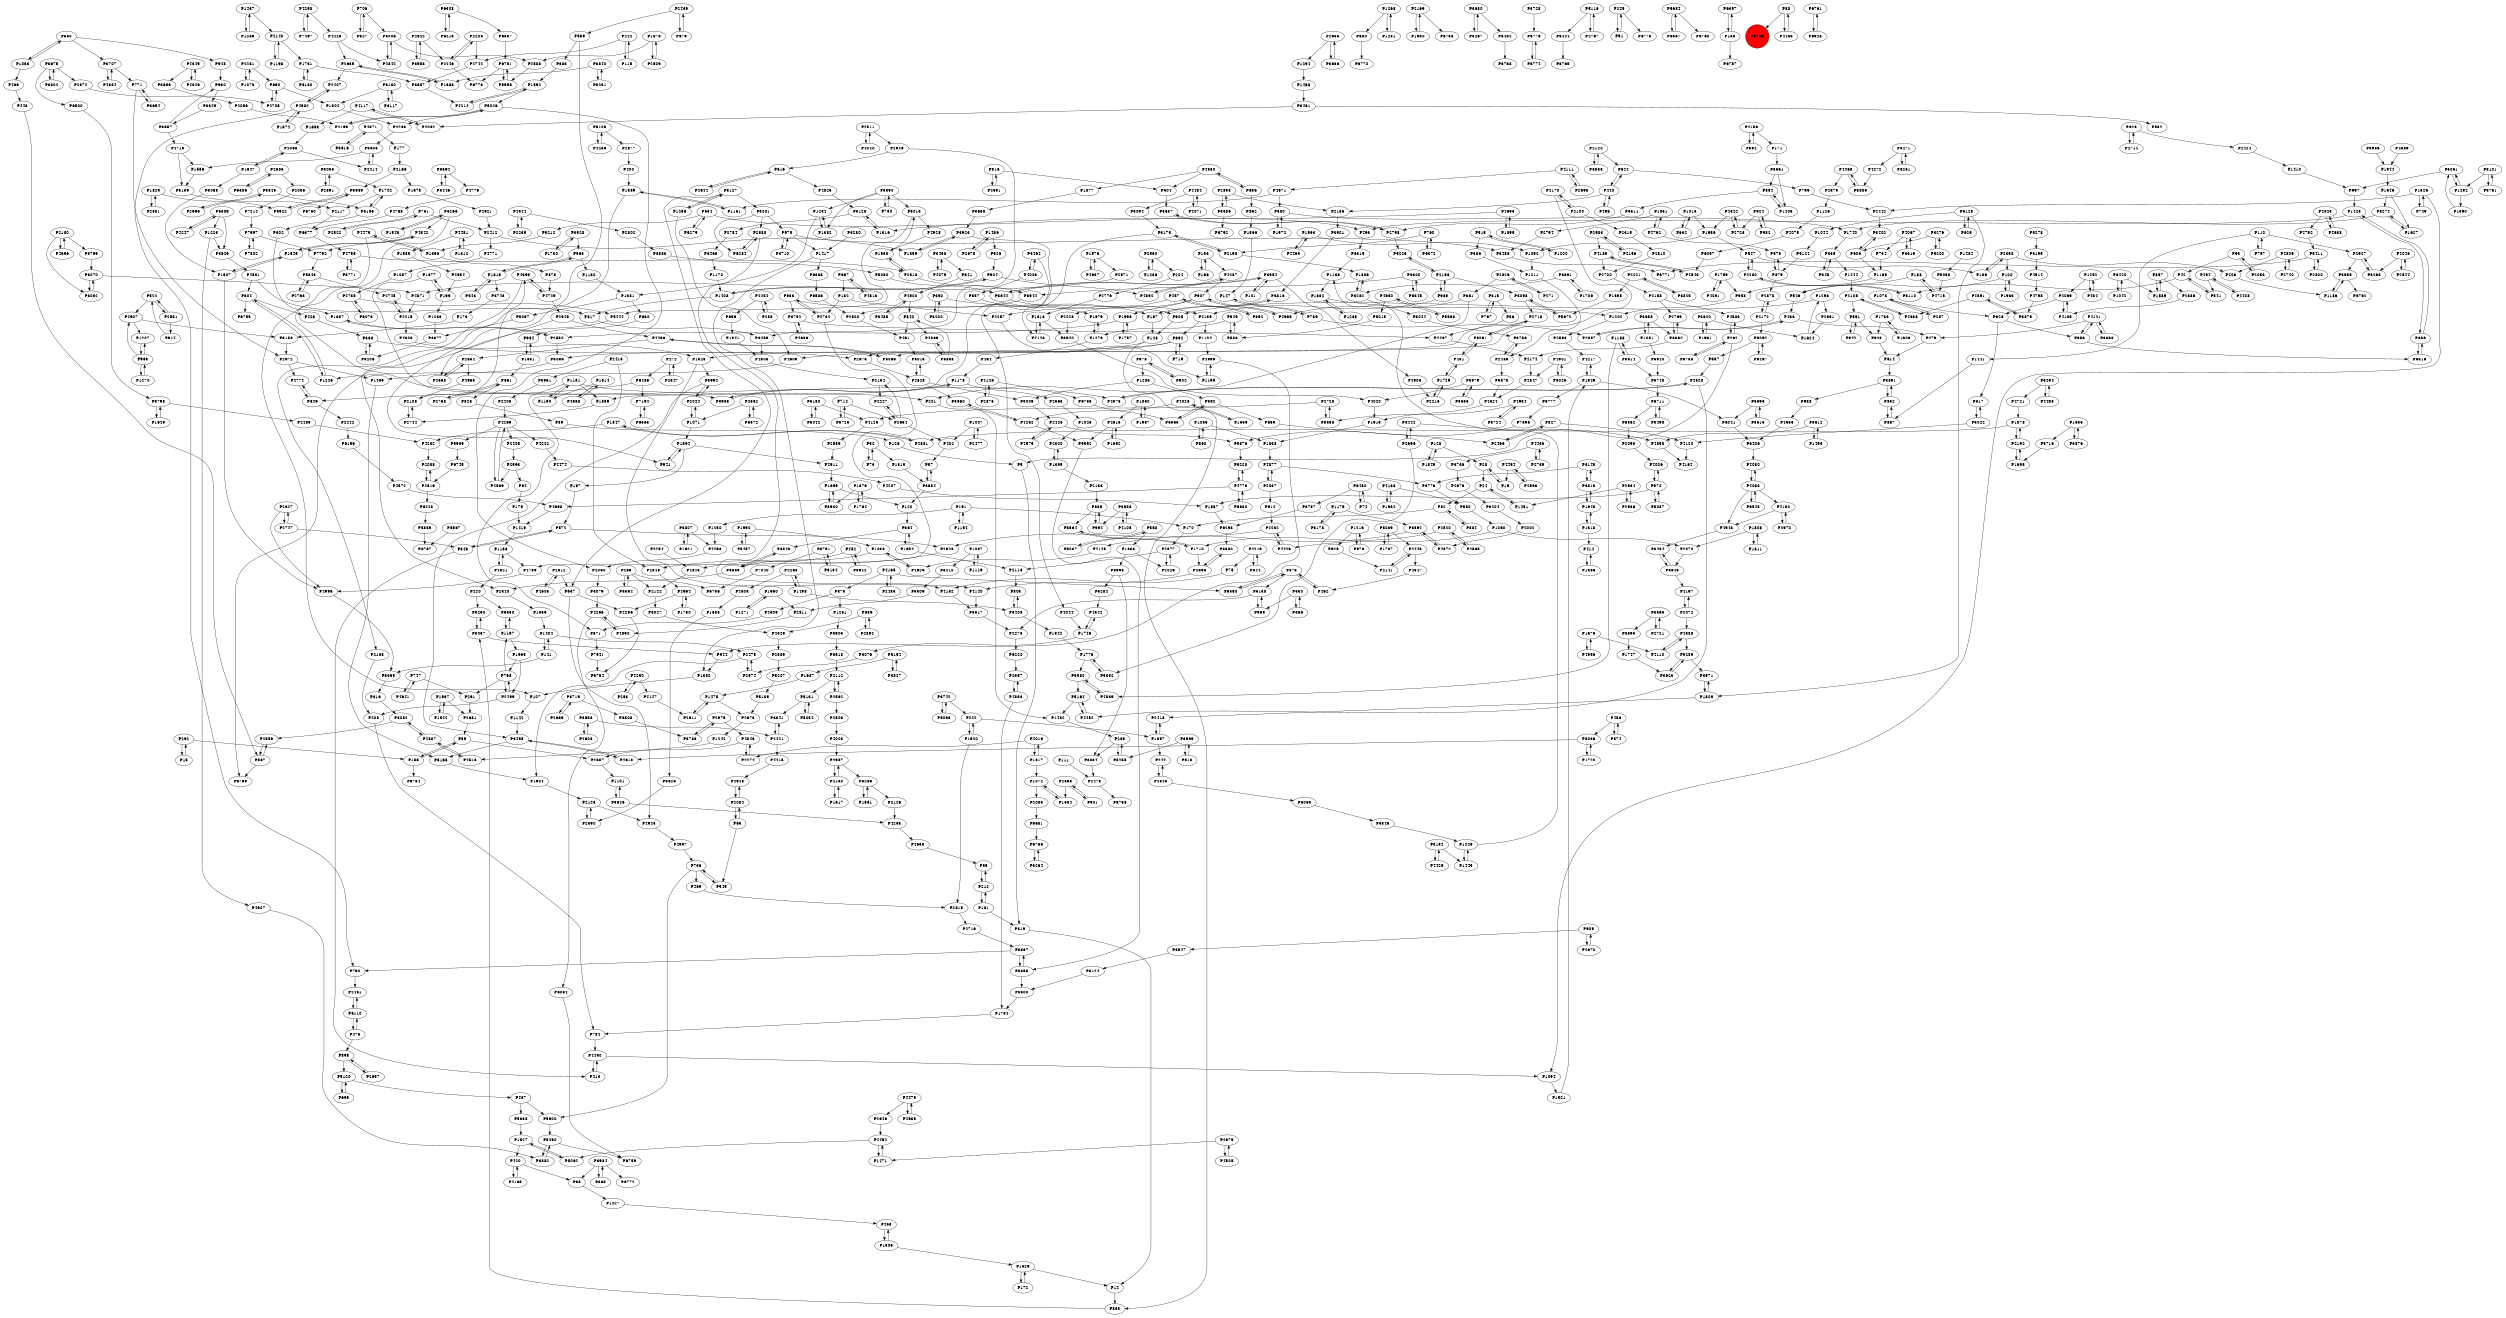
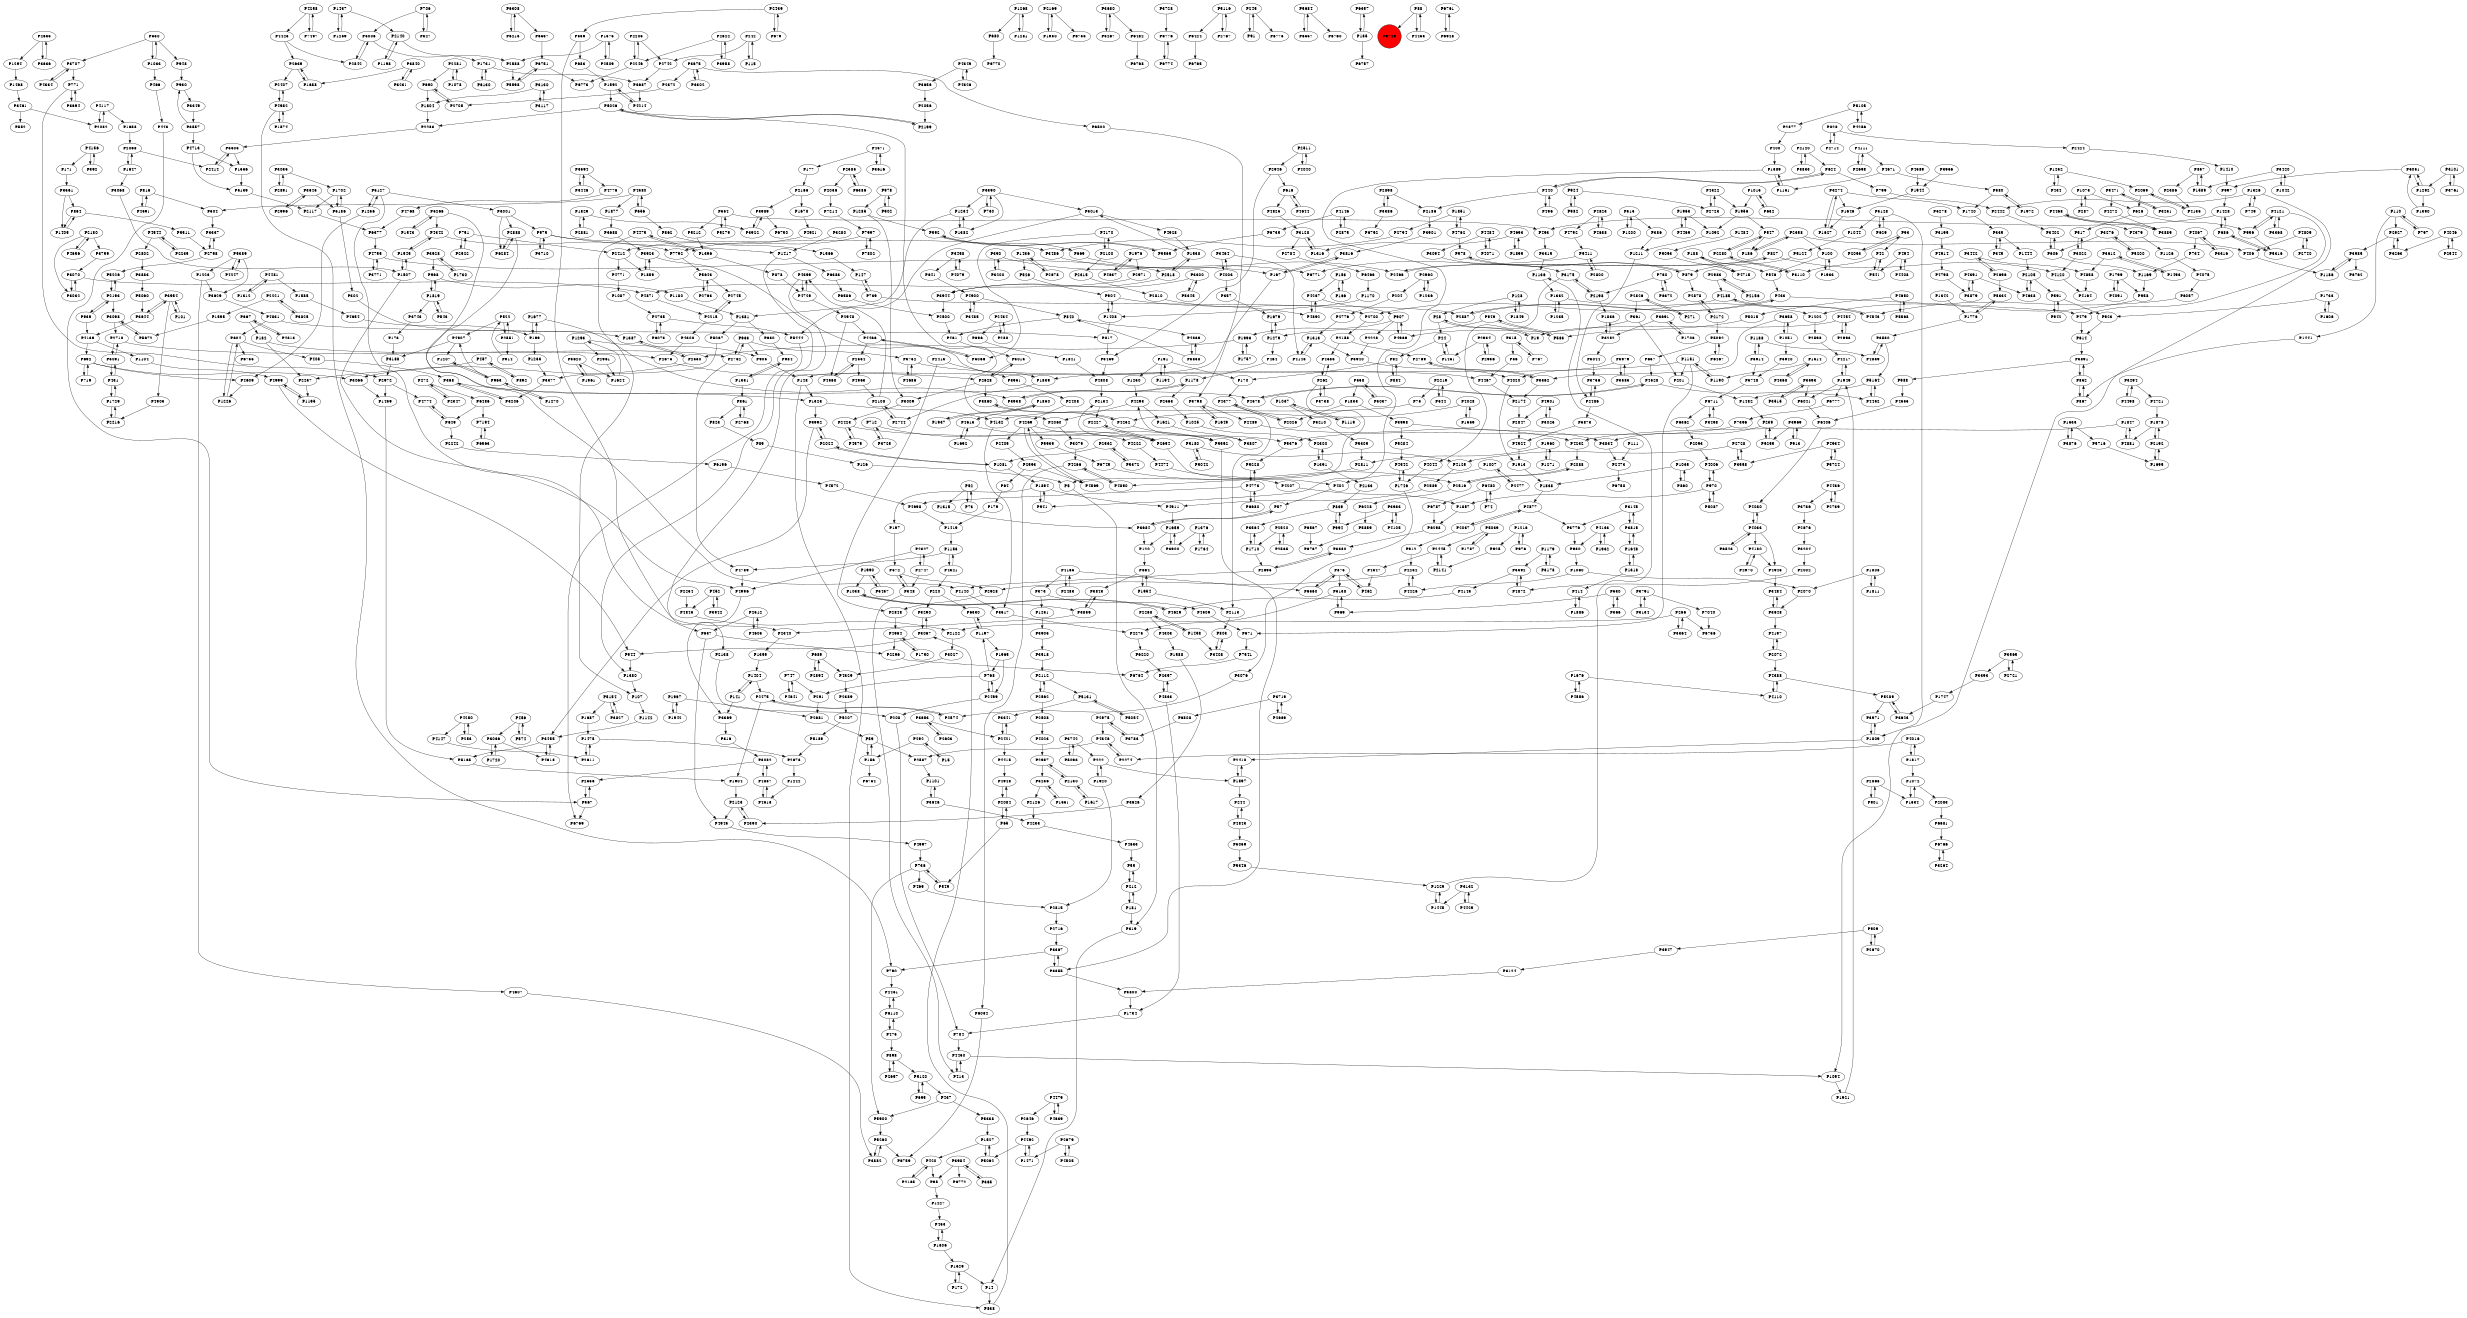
edge "P1646" -> "P3274": reversed
node "P1071": label "P1071" -> "P1081"
node "P1395": label "P1395" -> "P1391"
edge "P3807" -> "P1621": now "P4293" -> "P1621"
edge "P3408" -> "P1342": removed
